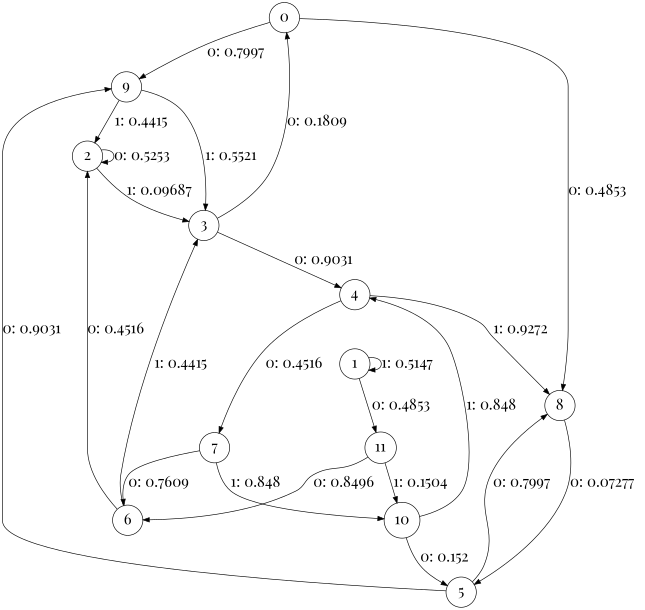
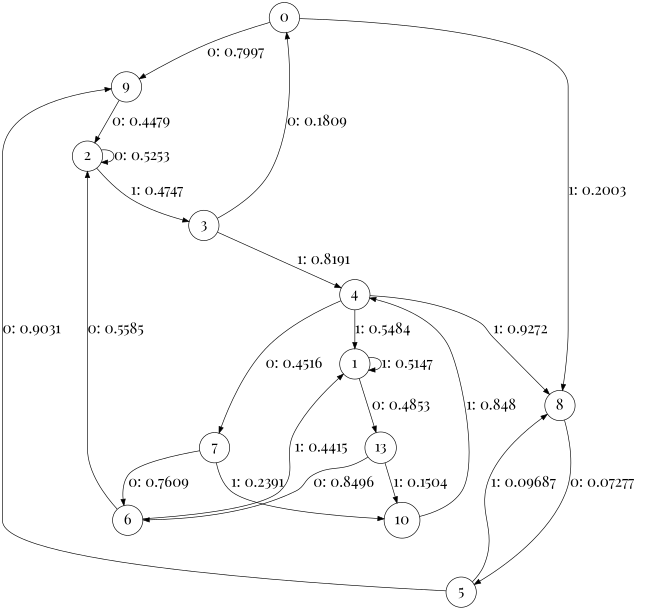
edge "9" -> "2": label "1: 0.4415   " -> "0: 0.4479   "
edge "9" -> "3": removed, label "1: 0.5521"
edge "2" -> "3": label "1: 0.09687  " -> "1: 0.4747   "
edge "0" -> "8": label "0: 0.4853   " -> "1: 0.2003   "
edge "3" -> "4": label "0: 0.9031   " -> "1: 0.8191   "
edge "4" -> "1": added, label "1: 0.5484"
edge "6" -> "2": label "0: 0.4516   " -> "0: 0.5585   "
edge "6" -> "3": now "6" -> "1"
node "11": label "11" -> "13"
edge "7" -> "10": label "1: 0.848    " -> "1: 0.2391   "
edge "5" -> "8": label "0: 0.7997   " -> "1: 0.09687  "
edge "10" -> "5": removed, label "0: 0.152"
